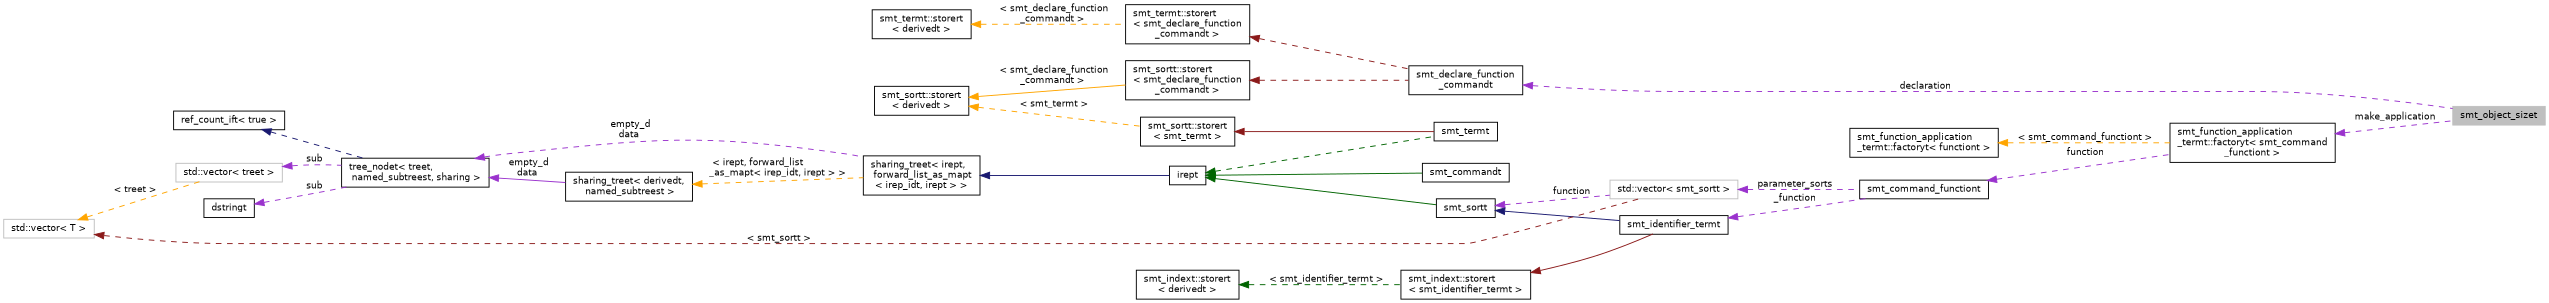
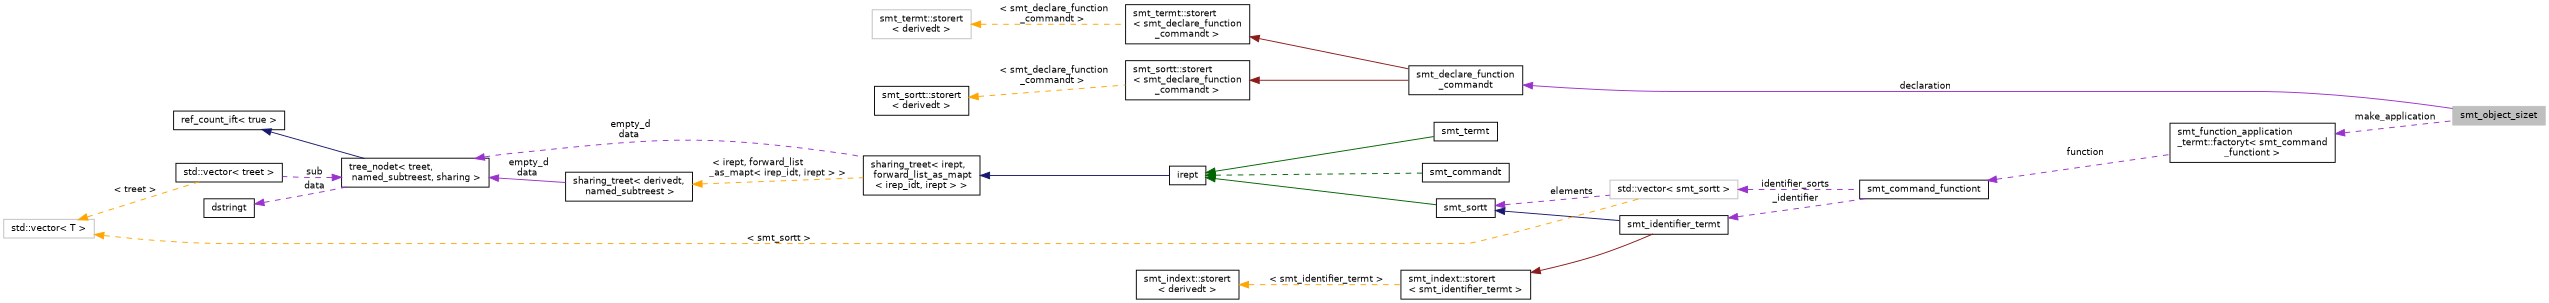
node "smt_termt::storert < derivedt >": color black -> grey75
edge "smt_declare_function _commandt" -> "smt_termt::storert < smt_declare_function _commandt >": style dashed -> solid
edge "smt_declare_function _commandt" -> "smt_sortt::storert < smt_declare_function _commandt >": style dashed -> solid
edge "smt_sortt::storert < smt_declare_function _commandt >" -> "smt_sortt::storert < derivedt >": style solid -> dashed
edge "smt_object_sizet" -> "smt_declare_function _commandt": style dashed -> solid
node "smt_sortt::storert < smt_termt >": removed
node "smt_function_application _termt::factoryt< functiont >": removed
edge "tree_nodet< treet, named_subtreest, sharing >" -> "ref_count_ift< true >": style dashed -> solid
edge "smt_termt" -> "irept": style dashed -> solid
edge "tree_nodet< treet, named_subtreest, sharing >" -> "std::vector< treet >": reversed
node "std::vector< treet >": color grey75 -> black
edge "smt_commandt" -> "irept": style solid -> dashed
edge "smt_command_functiont" -> "std::vector< smt_sortt >": label " parameter_sorts" -> " identifier_sorts"
edge "tree_nodet< treet, named_subtreest, sharing >" -> "dstringt": label " sub" -> " data"
edge "std::vector< smt_sortt >" -> "smt_sortt": label " function" -> " elements"
edge "smt_command_functiont" -> "smt_identifier_termt": label " _function" -> " _identifier"
edge "std::vector< smt_sortt >" -> "std::vector< T >": color firebrick4 -> orange
edge "smt_indext::storert < smt_identifier_termt >" -> "smt_indext::storert < derivedt >": color darkgreen -> orange
